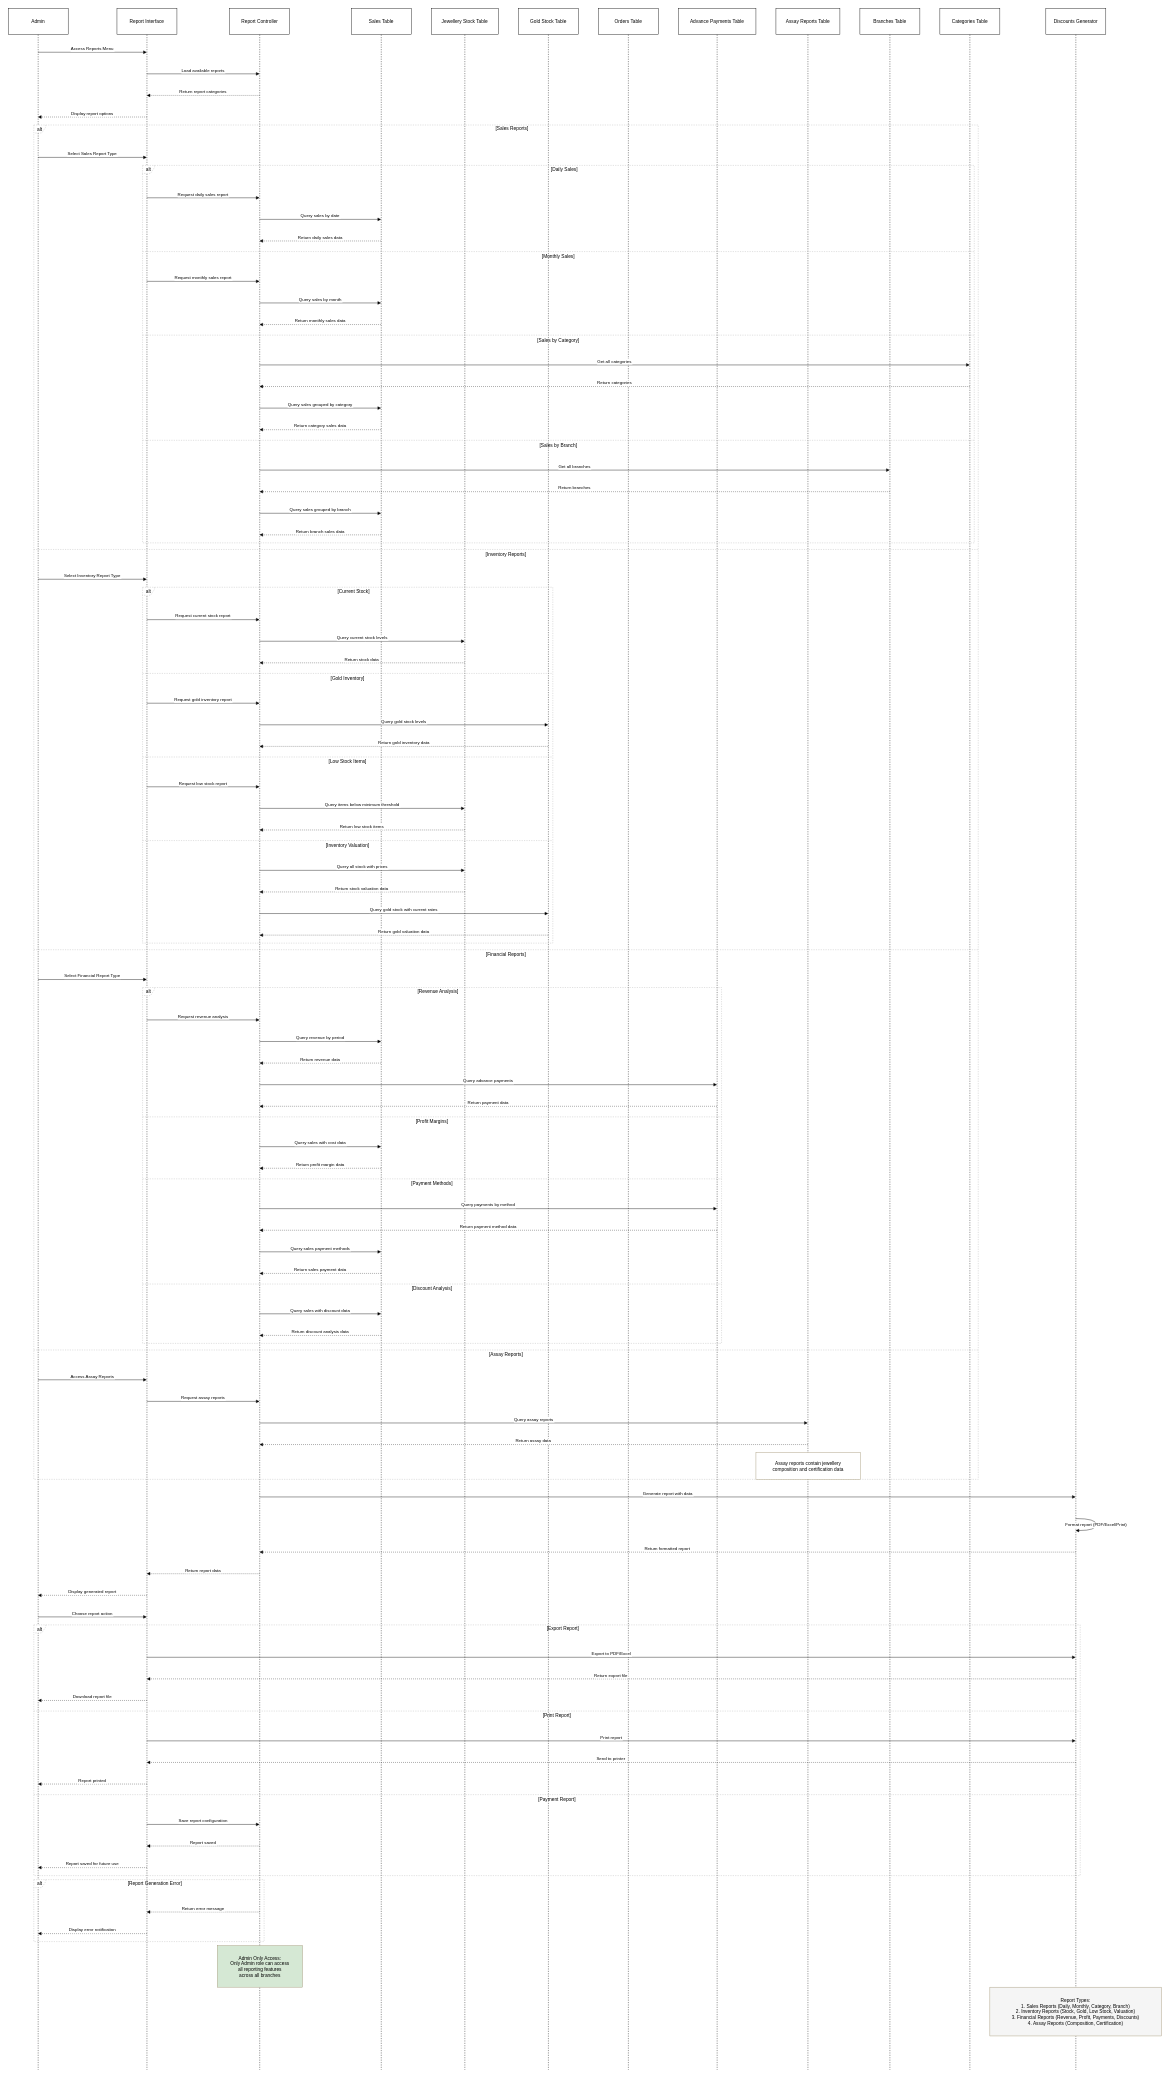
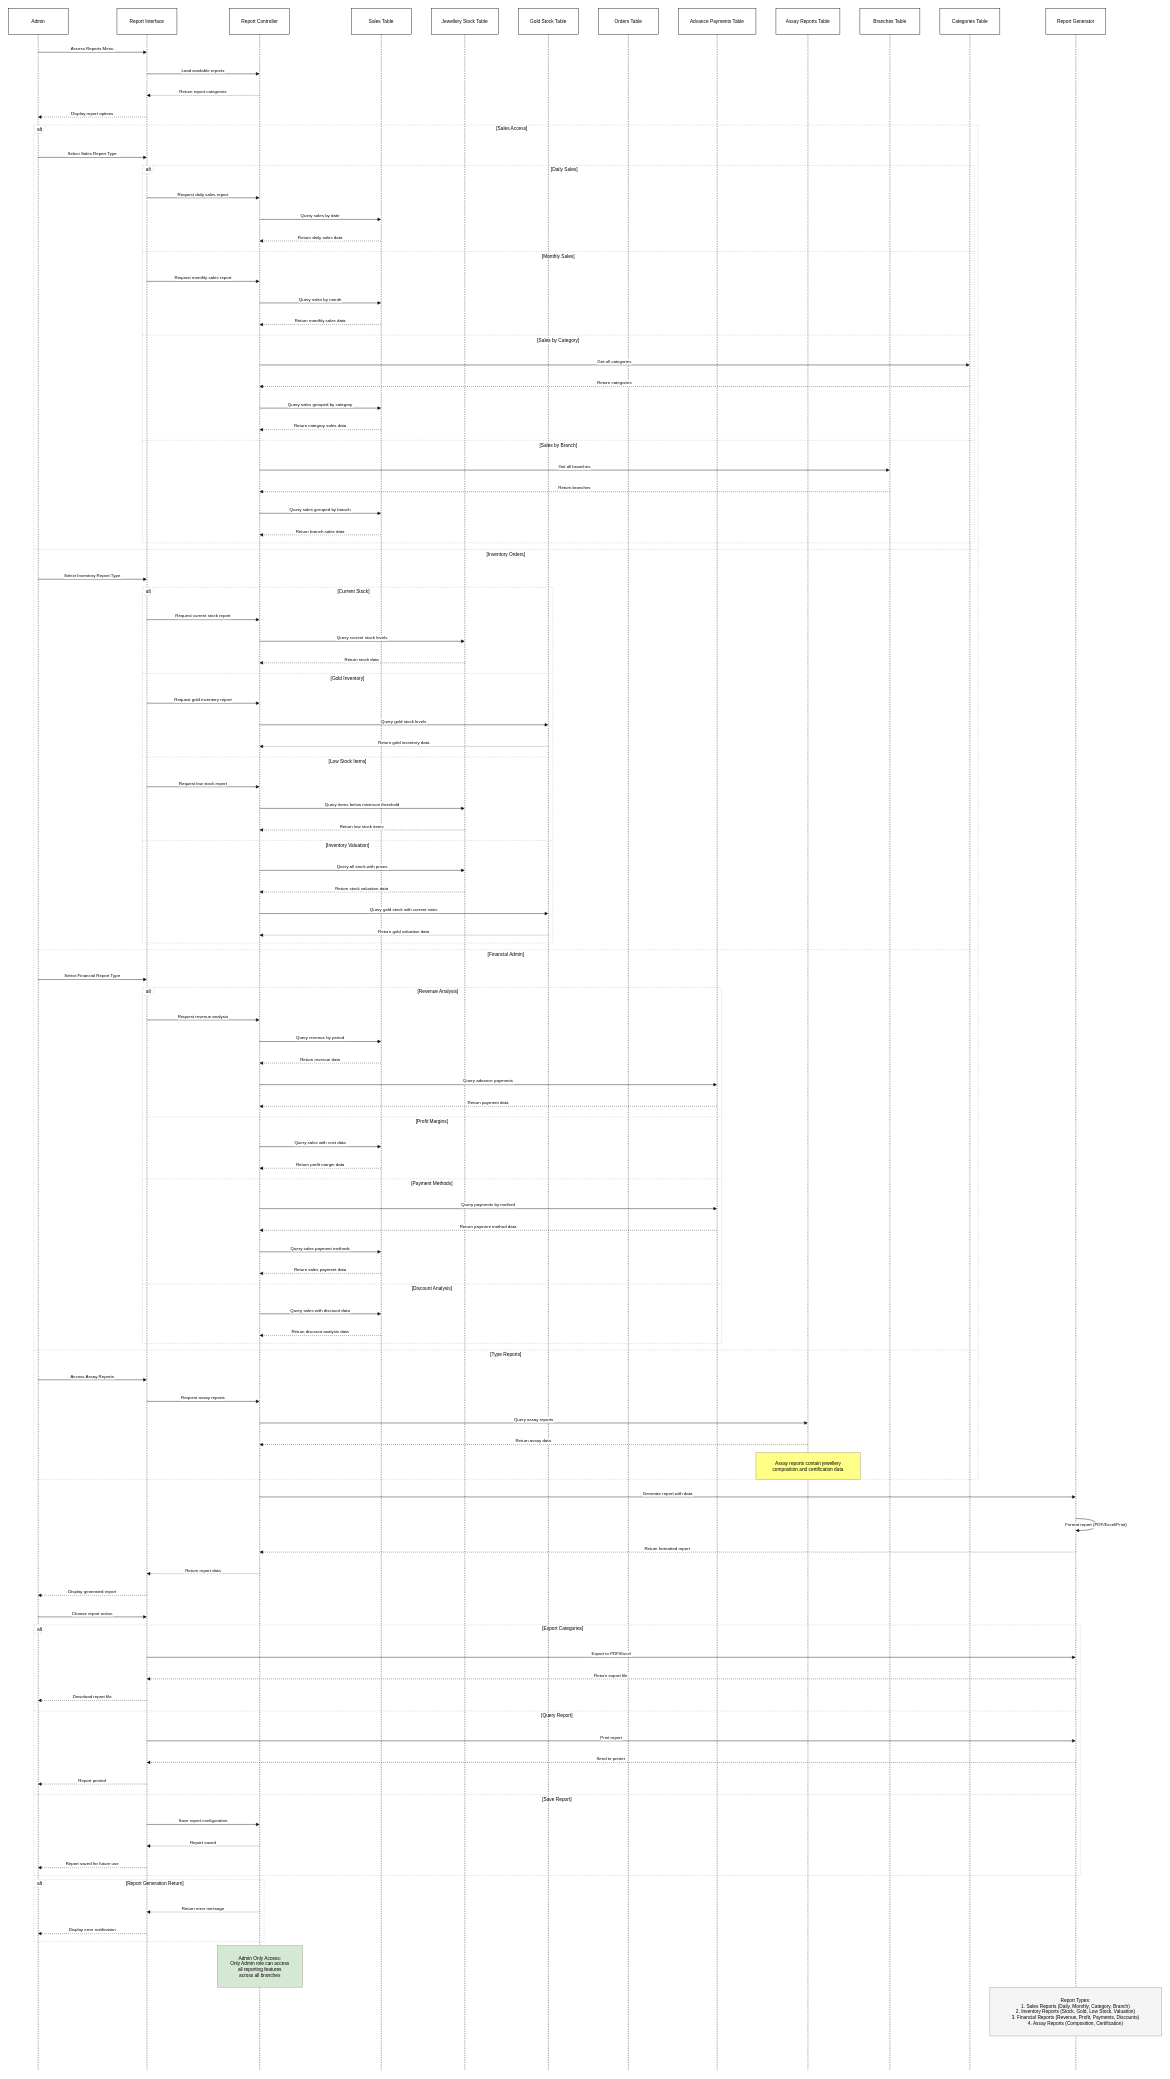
node "Discounts Generator": label "Discounts Generator" -> "Report Generator"
node "[Sales Reports]": label "[Sales Reports]" -> "[Sales Access]"
node "[Inventory Reports]": label "[Inventory Reports]" -> "[Inventory Orders]"
node "[Financial Reports]": label "[Financial Reports]" -> "[Financial Admin]"
node "[Assay Reports]": label "[Assay Reports]" -> "[Type Reports]"
node "Assay reports contain jewellery composition and certification data": fillcolor #ffffff -> #ffff88
node "[Export Report]": label "[Export Report]" -> "[Export Categories]"
node "[Print Report]": label "[Print Report]" -> "[Query Report]"
node "[Payment Report]": label "[Payment Report]" -> "[Save Report]"
node "[Report Generation Error]": label "[Report Generation Error]" -> "[Report Generation Return]"
